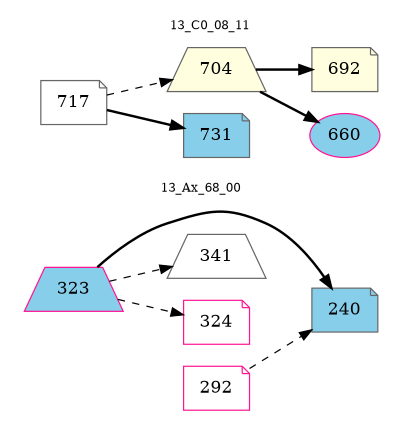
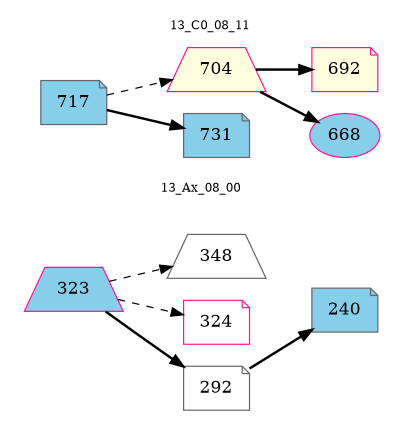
node "704": color gray40 -> deeppink
node "692": color gray40 -> deeppink
node "717": fillcolor white -> skyblue
node "660": label "660" -> "668"
cluster "13_Ax_68_00": label "13_Ax_68_00" -> "13_Ax_08_00"
edge "323" -> "240": now "323" -> "292"
node "341": label "341" -> "348"
edge "292" -> "240": style dashed -> bold
node "292": color deeppink -> gray40
